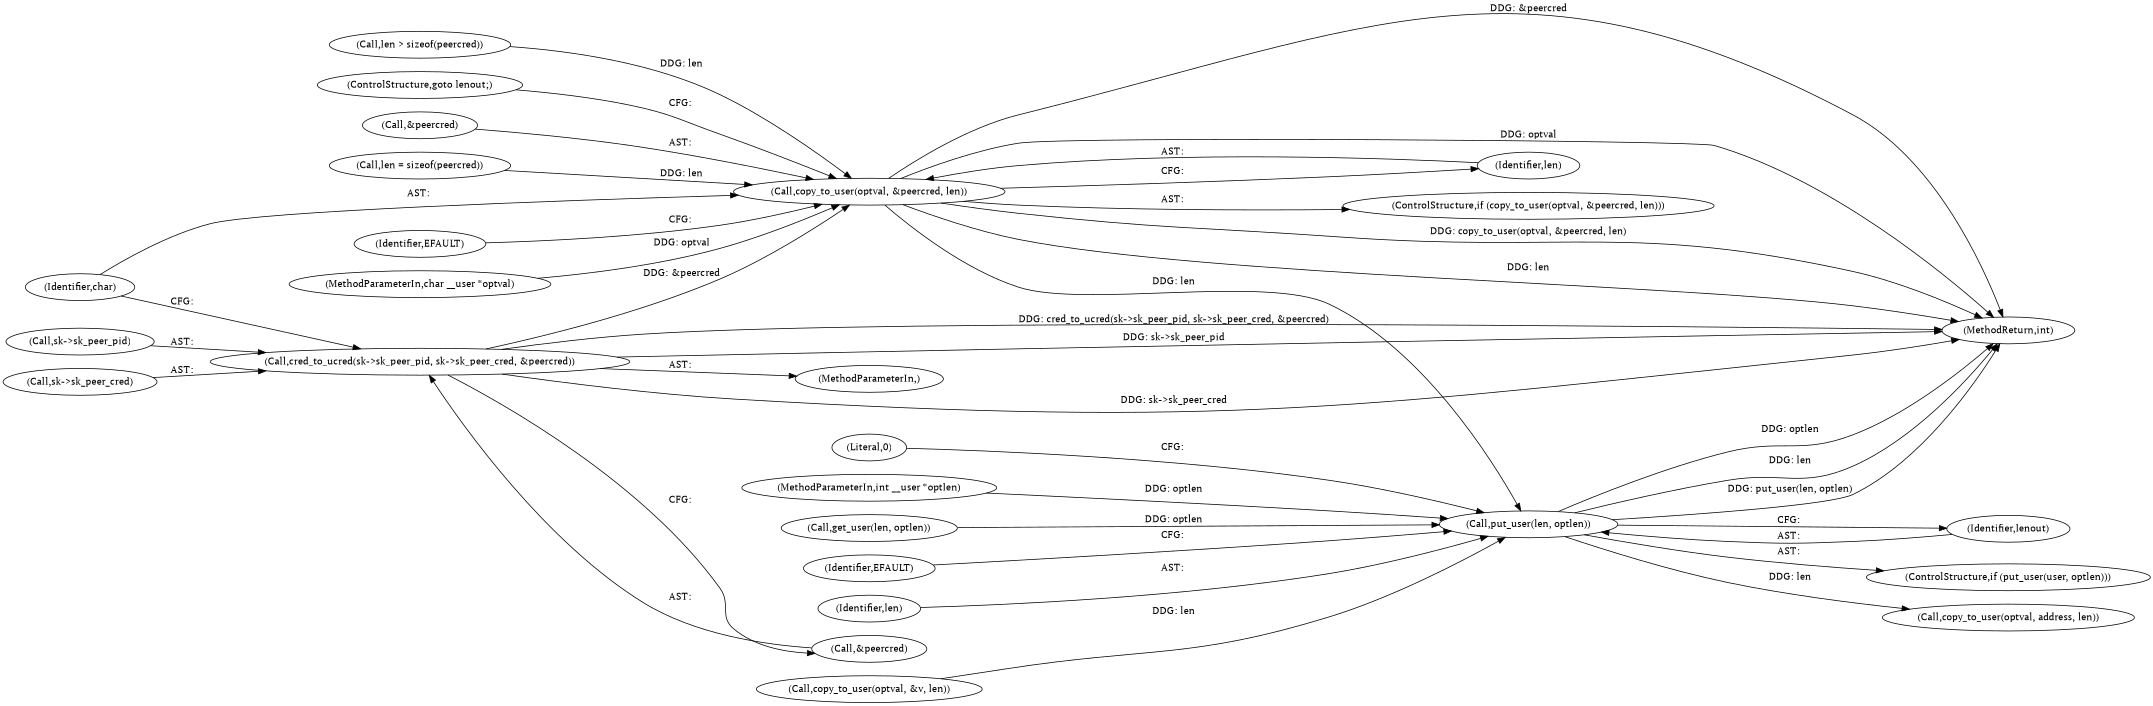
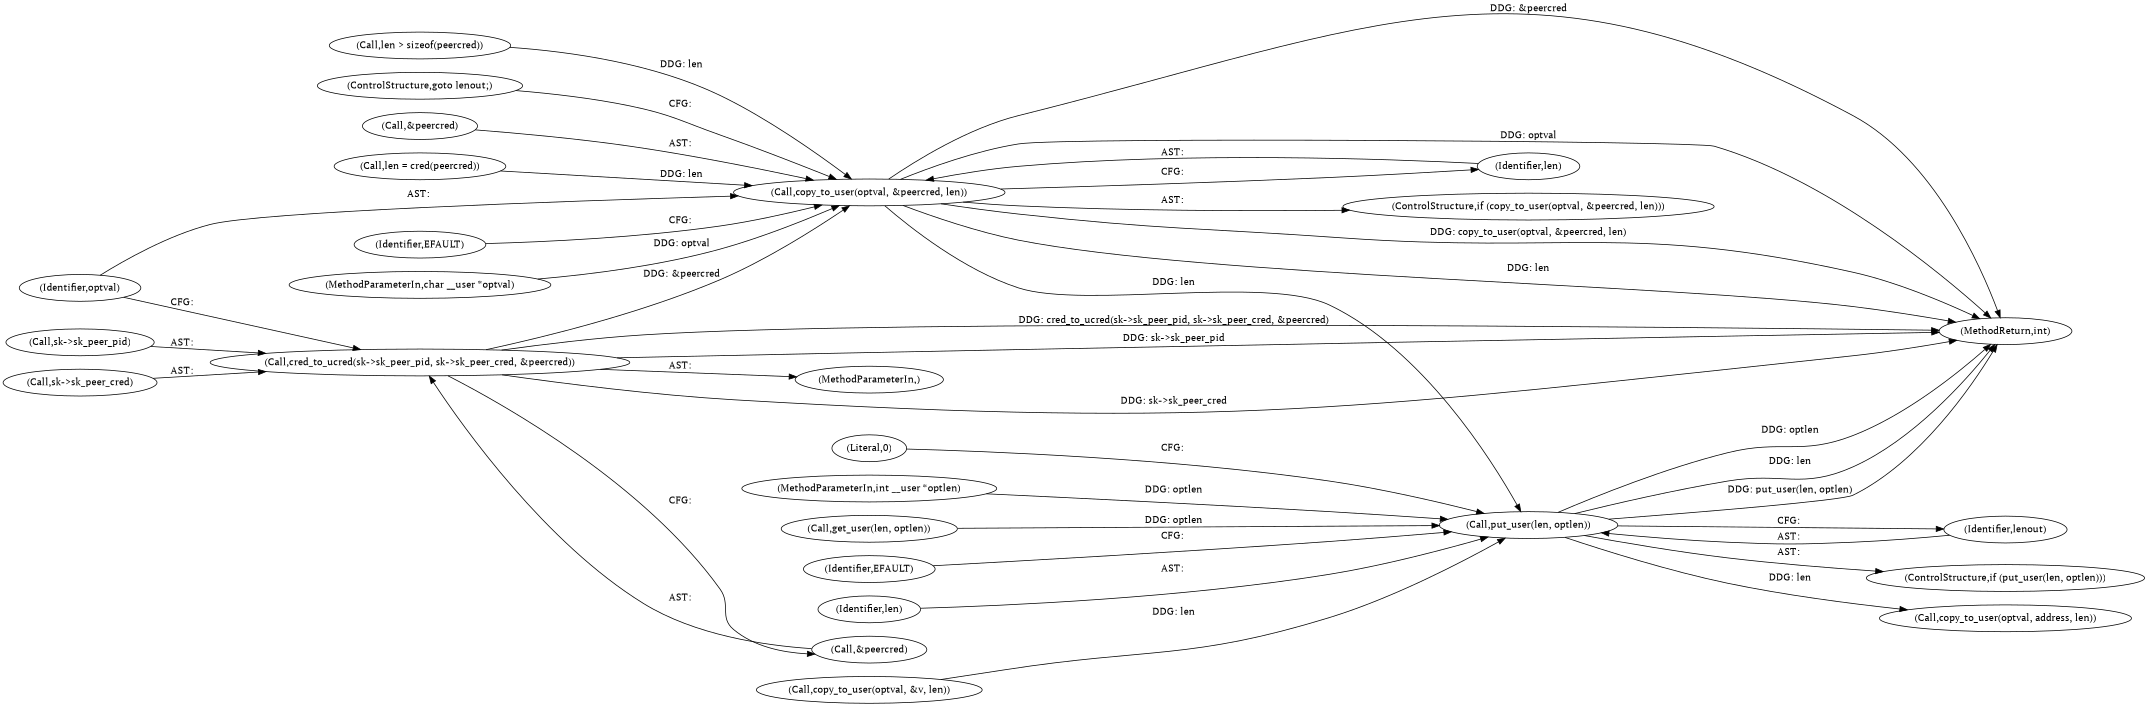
node "(Call,len = sizeof(peercred))": label "(Call,len = sizeof(peercred))" -> "(Call,len = cred(peercred))"
node "(Identifier,char)": label "(Identifier,char)" -> "(Identifier,optval)"
node "(ControlStructure,if (put_user(user, optlen)))": label "(ControlStructure,if (put_user(user, optlen)))" -> "(ControlStructure,if (put_user(len, optlen)))"
